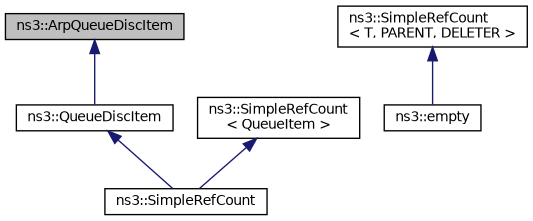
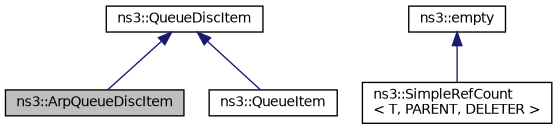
edge "ns3::QueueDiscItem" -> "ns3::ArpQueueDiscItem": reversed
edge "ns3::empty" -> "ns3::SimpleRefCount < T, PARENT, DELETER >": reversed
node "ns3::SimpleRefCount < QueueItem >": removed
node "ns3::SimpleRefCount": label "ns3::SimpleRefCount" -> "ns3::QueueItem"
